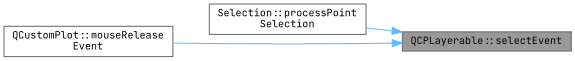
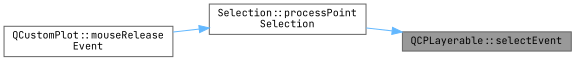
edge "QCustomPlot::mouseRelease Event" -> "QCPLayerable::selectEvent": now "QCustomPlot::mouseRelease Event" -> "Selection::processPoint Selection"
